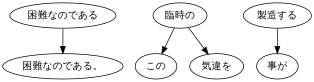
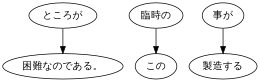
node "困難なのである": label "困難なのである" -> "ところが"
edge "製造する" -> "事が": reversed
node "気違を": removed
